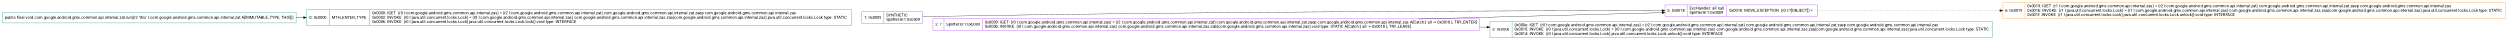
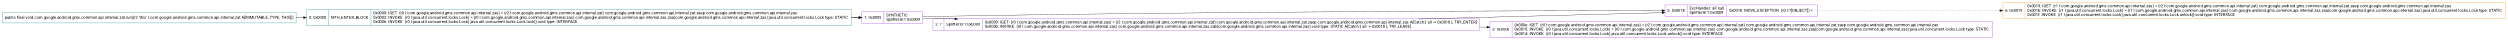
node "0: 0x0000": text "MTH_ENTER_TYPE" -> "MTH_ENTER_BLOCK"
edge "0: 0x0000" -> "1: 0x0009": added
edge "1: 0x0009" -> "2: ?": added
node "1: 0x0009": text "Splitter:B:1:0x0509" -> "Splitter:B:1:0x0009"
node "3: 0x000e": color teal -> purple
